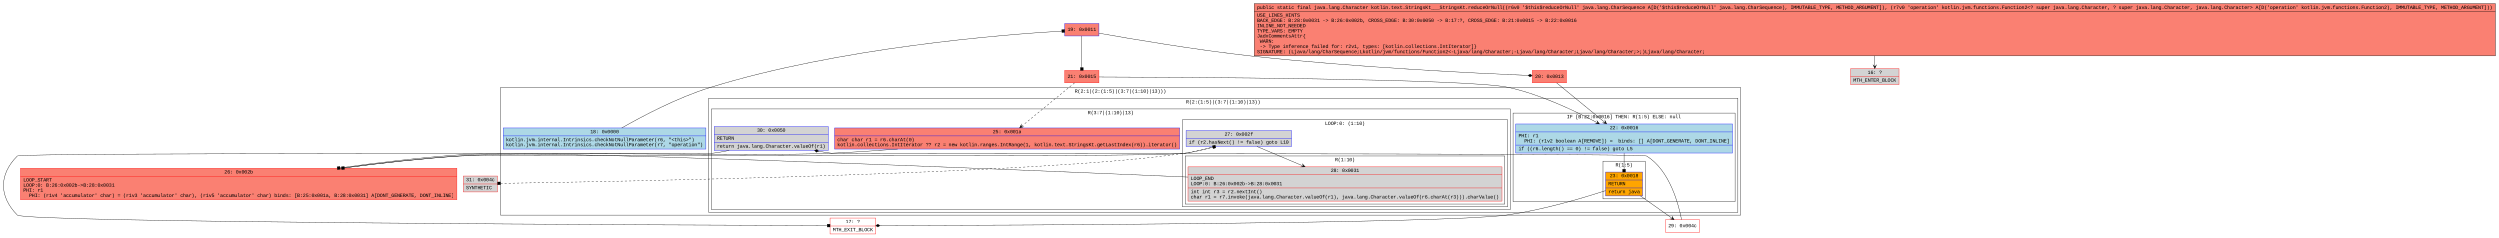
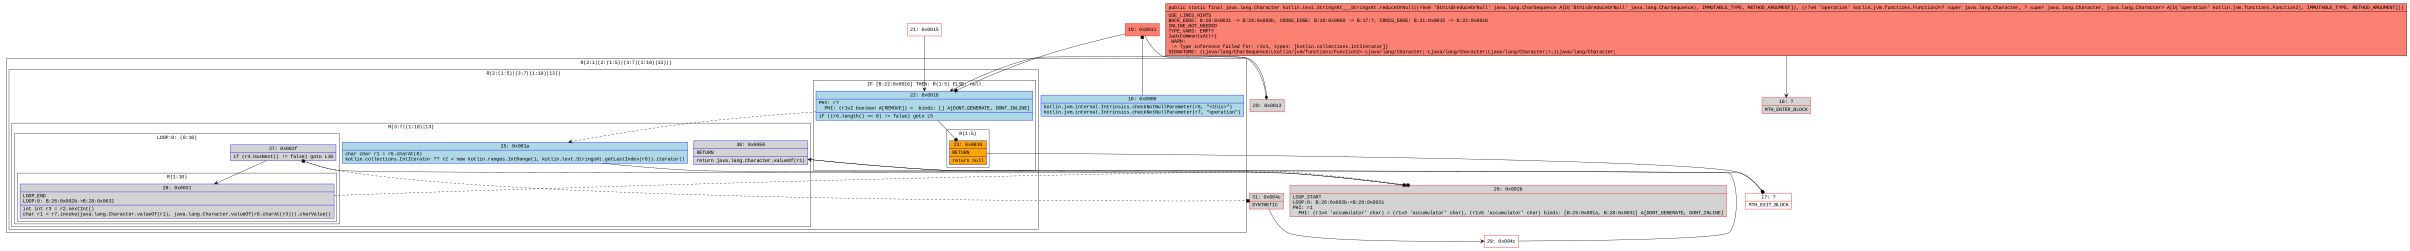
node "19: 0x0011": color blue -> red
edge "19: 0x0011" -> "21: 0x0015": now "19: 0x0011" -> "22: 0x0016"
node "21: 0x0015": fillcolor salmon -> white
node "20: 0x0013": fillcolor salmon -> lightgrey
edge "21: 0x0015" -> "25: 0x001a": now "22: 0x0016" -> "25: 0x001a"
cluster "LOOP:0: (1:10)": label "LOOP:0: (1:10)" -> "LOOP:0: (0:10)"
node "22: 0x0016": text "PHI: r1" -> "PHI: r7"
node "25: 0x001a": fillcolor salmon -> lightblue
node "27: 0x002f": text "if (r2.hasNext() != false) goto L10" -> "if (r4.hasNext() != false) goto L10"
edge "29: 0x004c" -> "30: 0x0050": arrowhead diamond -> vee
edge "28: 0x0031" -> "26: 0x002b": style solid -> dashed
node "26: 0x002b": fillcolor salmon -> lightgrey
node "28: 0x0031": color red -> blue
node "23: 0x0018": text "return java" -> "return null"
edge "23: 0x0018" -> "29: 0x004c": now "31: 0x004c" -> "29: 0x004c"
